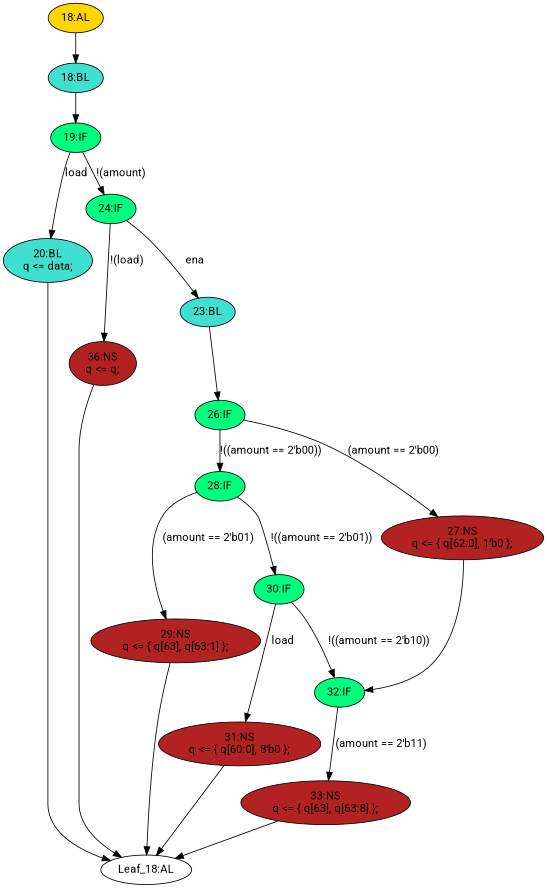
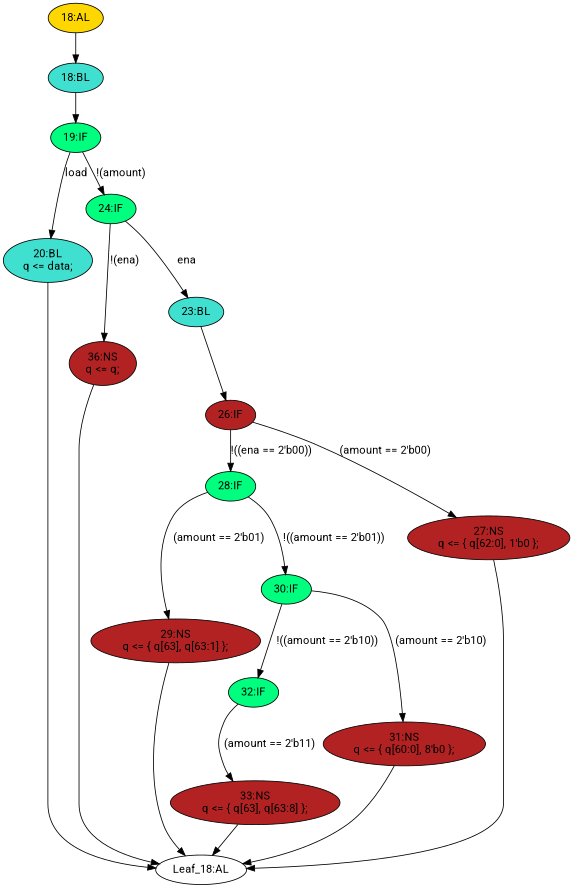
edge "24:IF" -> "36:NS q <= q;": label "!(load)" -> "!(ena)"
node "26:IF": fillcolor springgreen -> firebrick
edge "26:IF" -> "28:IF": label "!((amount == 2'b00))" -> "!((ena == 2'b00))"
edge "30:IF" -> "31:NS q <= { q[60:0], 8'b0 };": label "load" -> "(amount == 2'b10)"
edge "27:NS q <= { q[62:0], 1'b0 };" -> "32:IF": now "27:NS q <= { q[62:0], 1'b0 };" -> "Leaf_18:AL"
